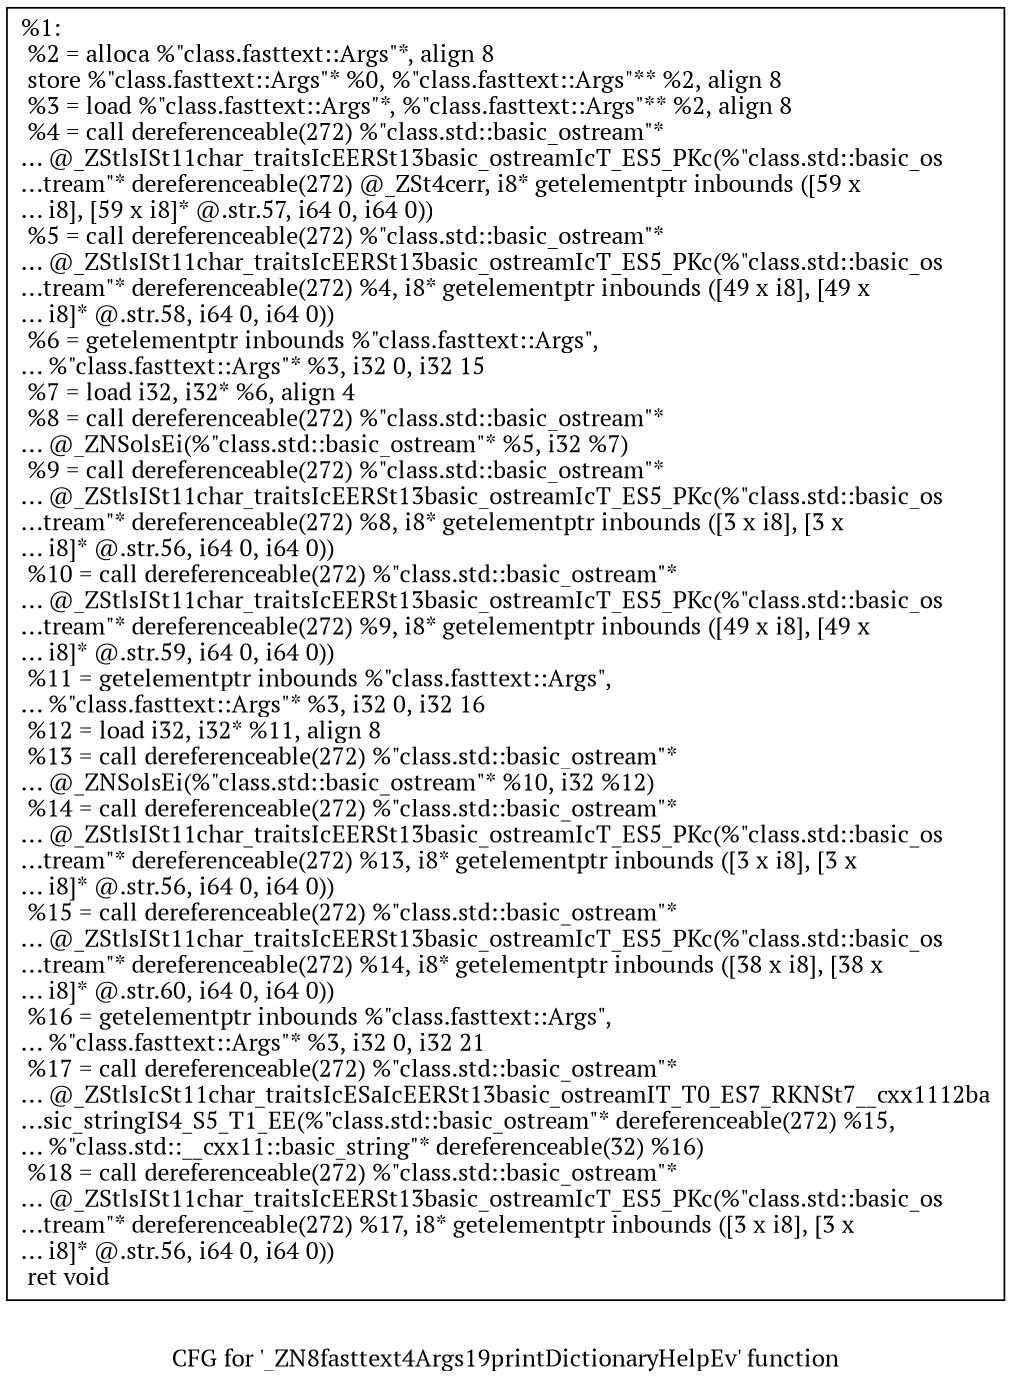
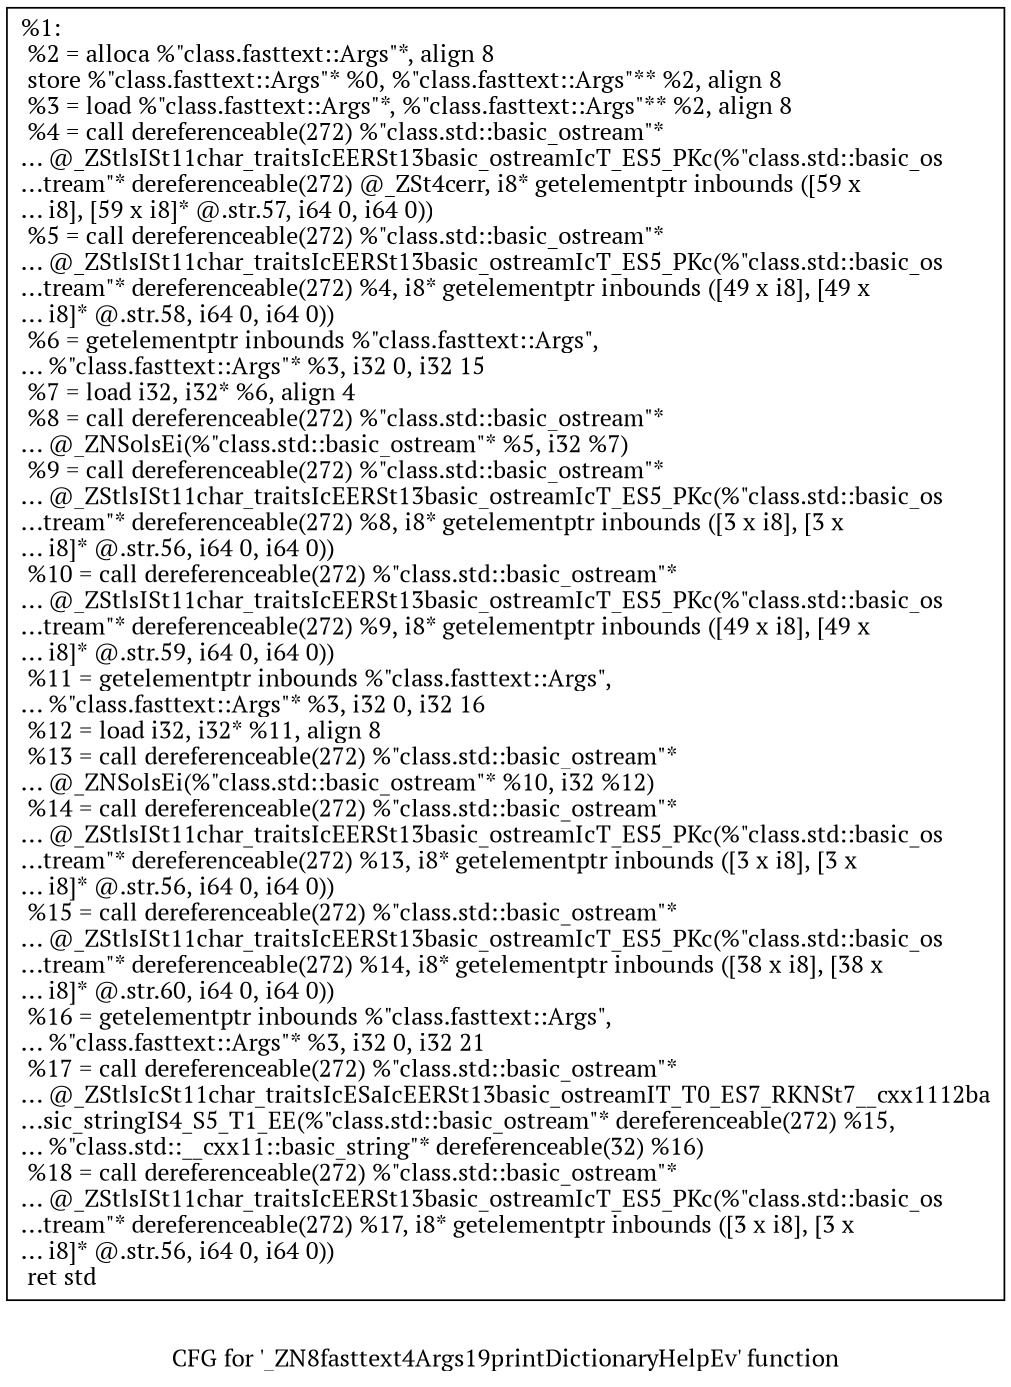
node "%1:": text "ret void" -> "ret std"
